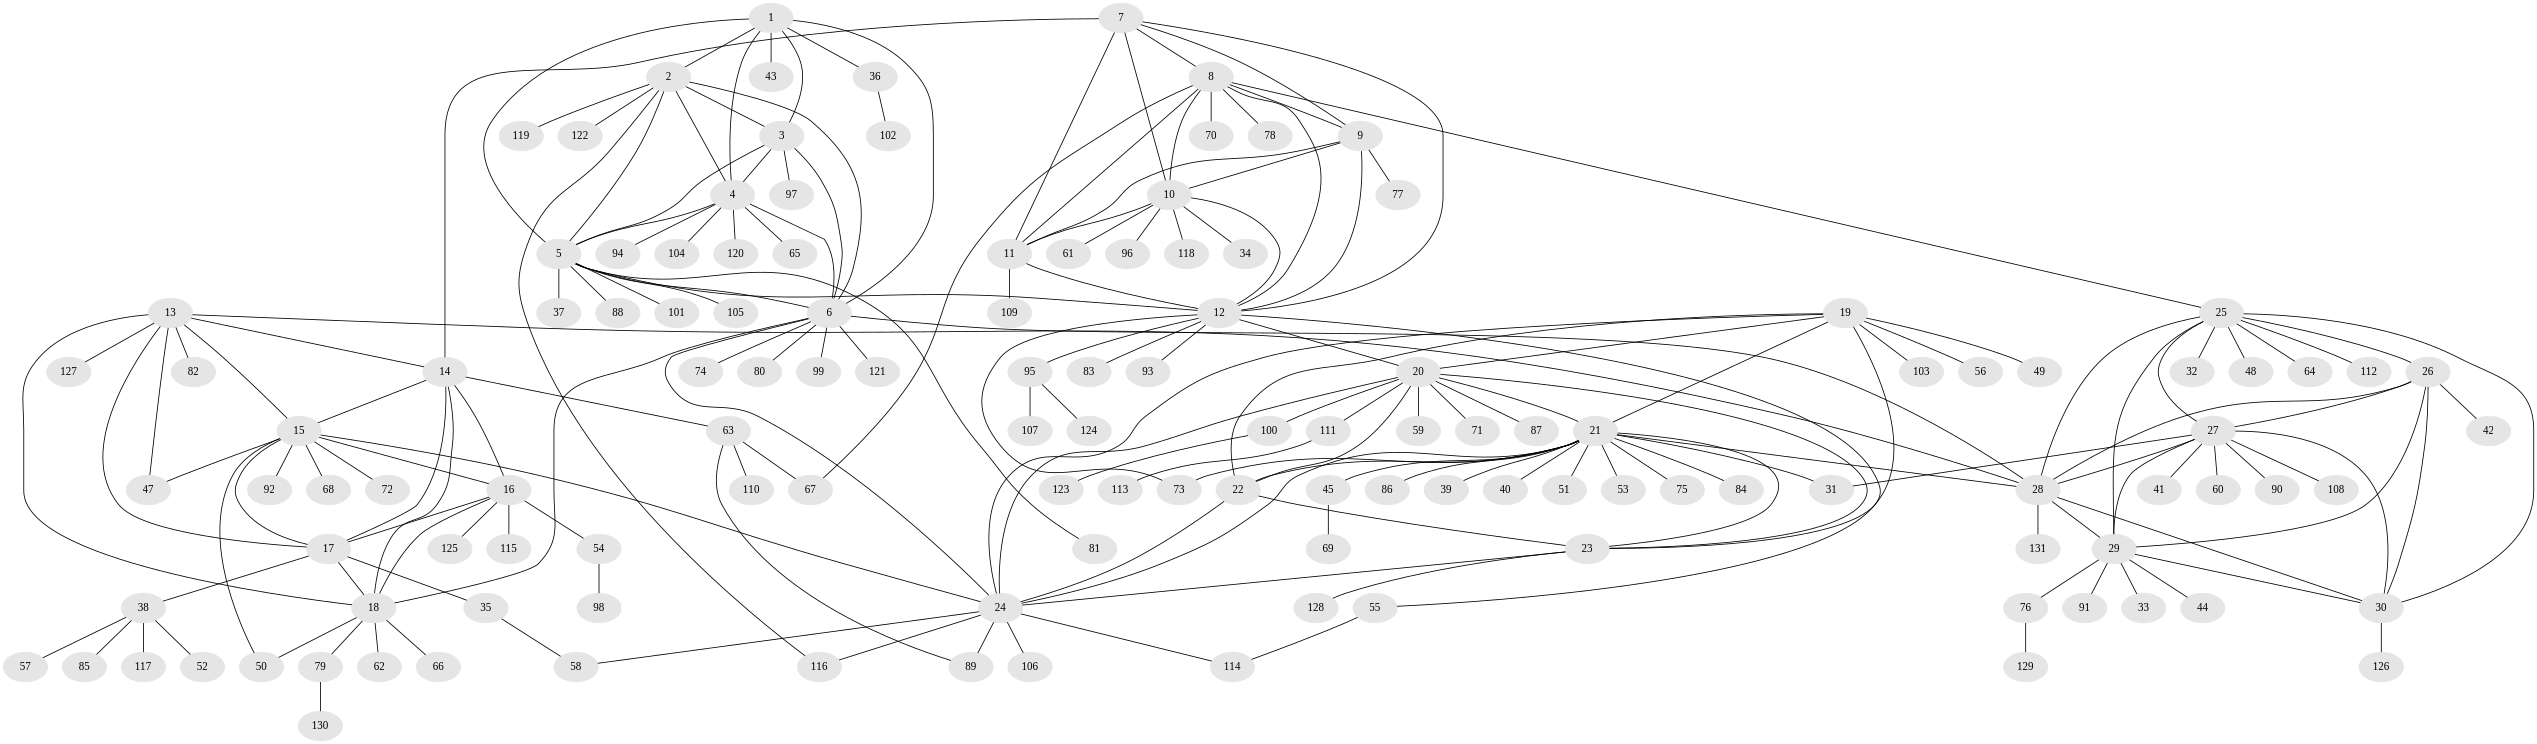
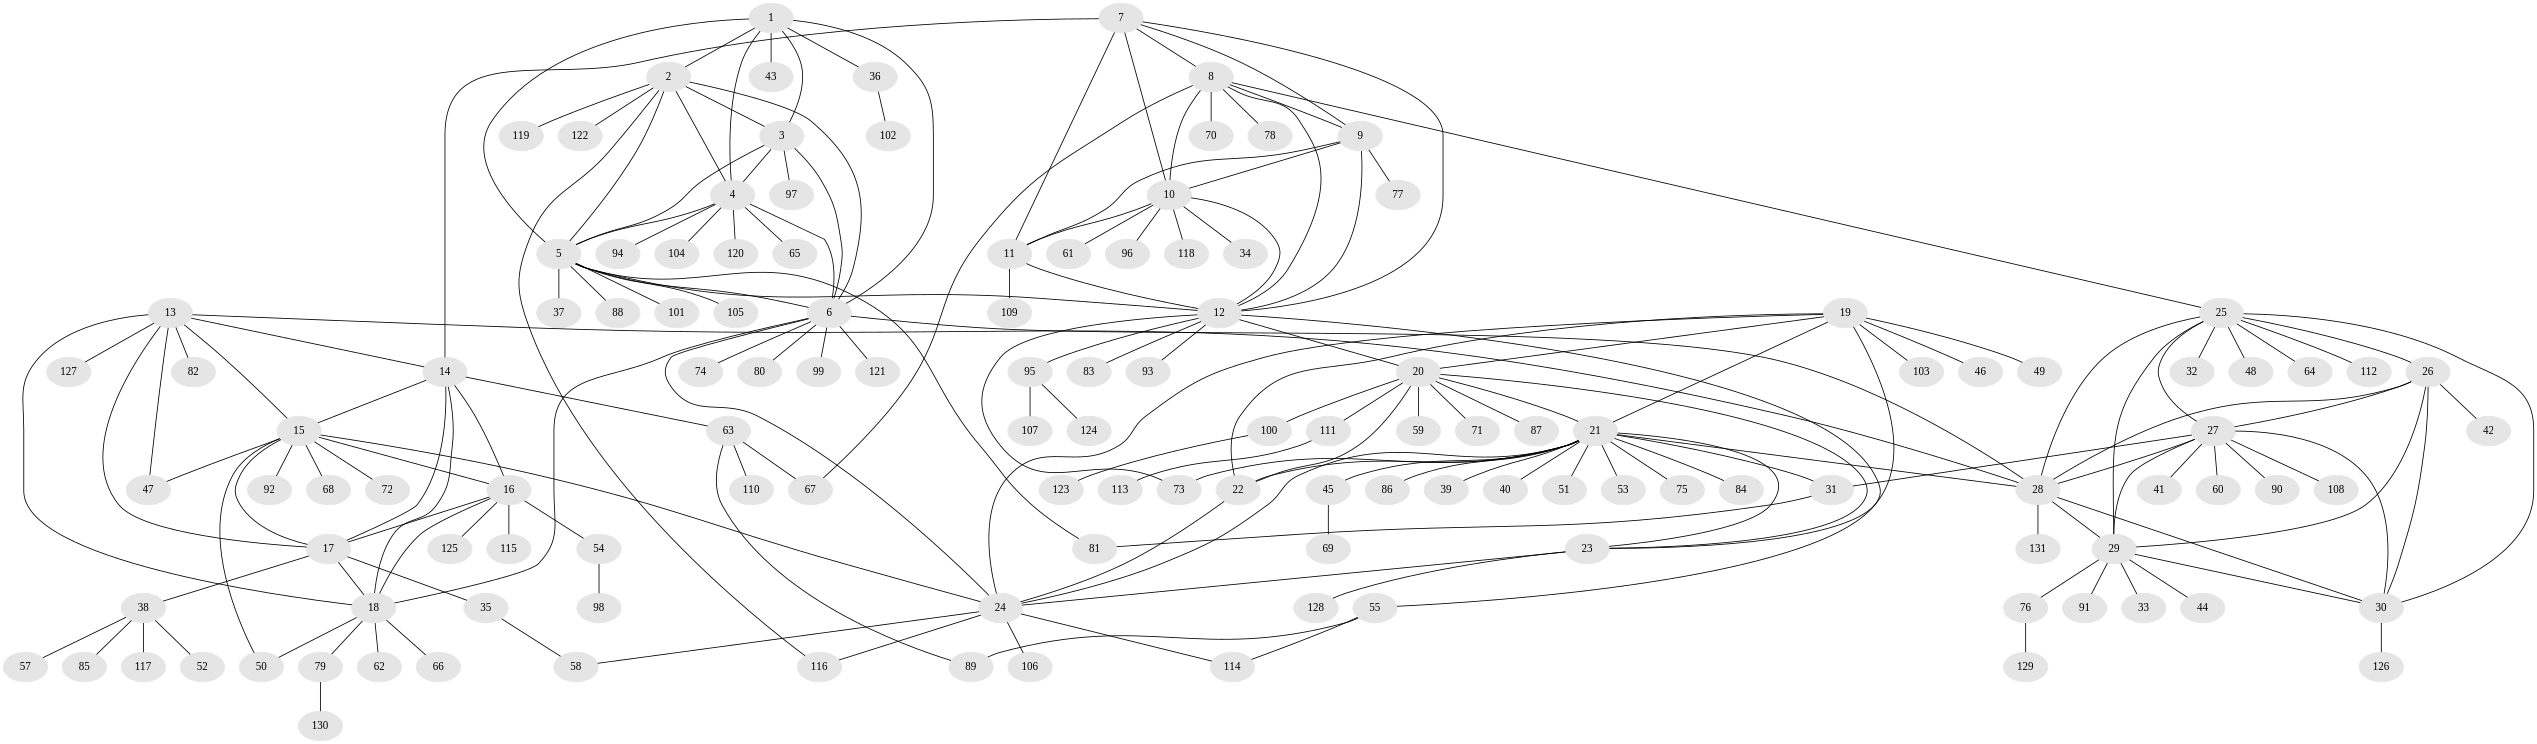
edge "8" -- "11": removed
node "56": label "56" -> "46"
edge "20" -- "24": removed
edge "22" -- "23": removed
edge "31" -- "81": added
edge "24" -- "89": now "55" -- "89"
